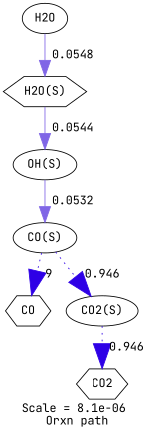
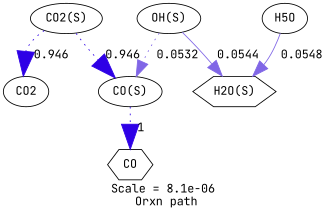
node "H2O": label "H2O" -> "H5O"
edge "H2O(S)" -> "OH(S)": reversed
edge "OH(S)" -> "CO(S)": style solid -> dotted
edge "CO(S)" -> "CO2(S)": reversed
edge "CO(S)" -> "CO": label " 9" -> " 1"
node "CO2": shape hexagon -> ellipse
